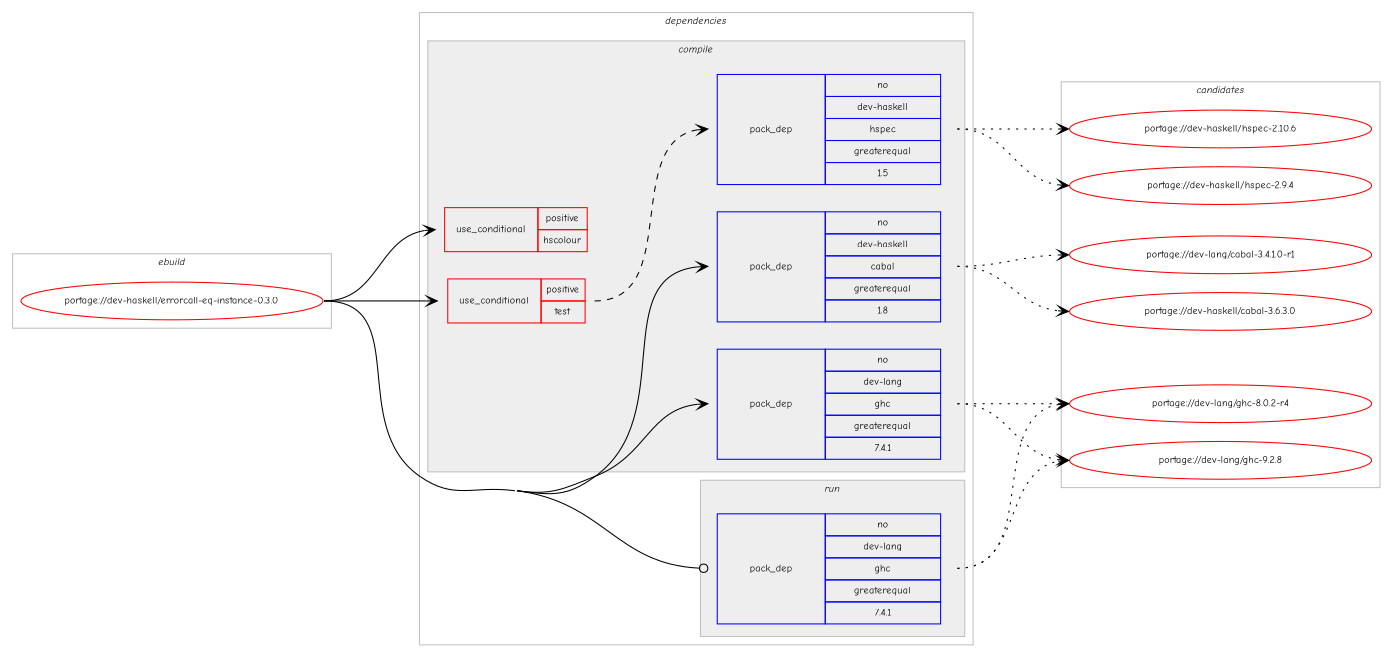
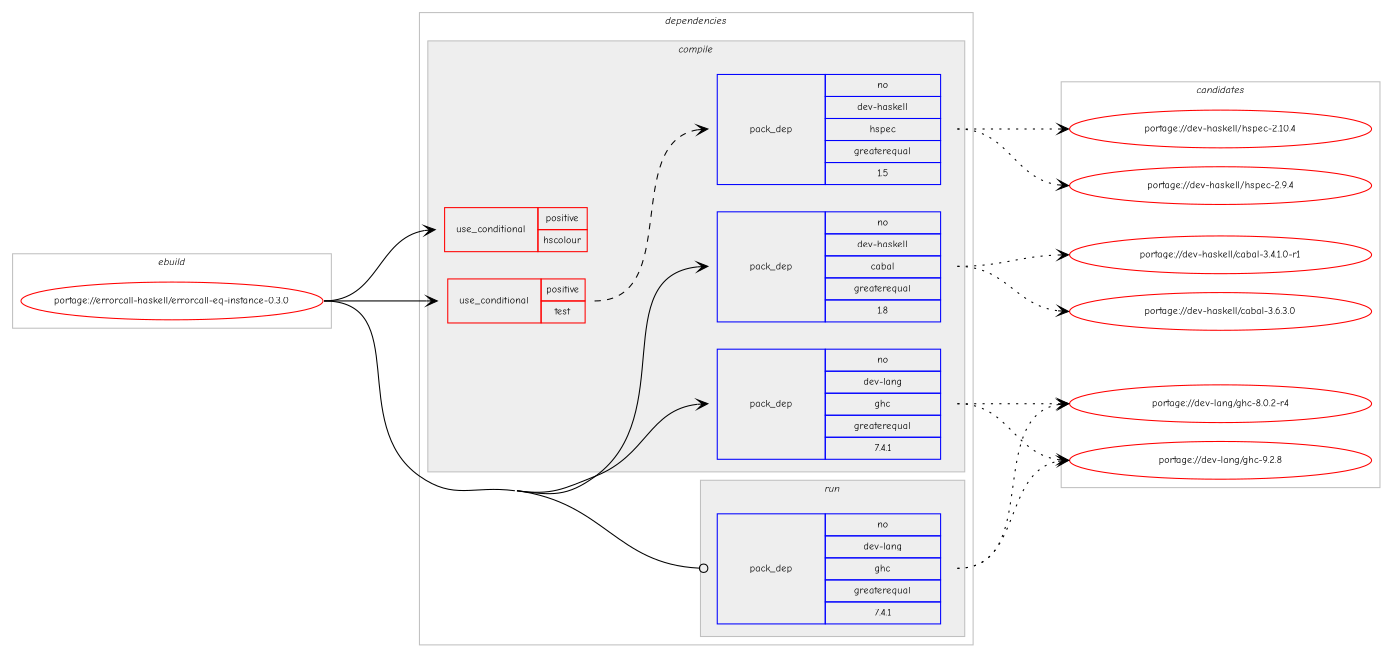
node "portage://dev-haskell/hspec-2.10.6": label "portage://dev-haskell/hspec-2.10.6" -> "portage://dev-haskell/hspec-2.10.4"
node "portage://dev-lang/cabal-3.4.1.0-r1": label "portage://dev-lang/cabal-3.4.1.0-r1" -> "portage://dev-haskell/cabal-3.4.1.0-r1"
node "portage://dev-haskell/errorcall-eq-instance-0.3.0": label "portage://dev-haskell/errorcall-eq-instance-0.3.0" -> "portage://errorcall-haskell/errorcall-eq-instance-0.3.0"
